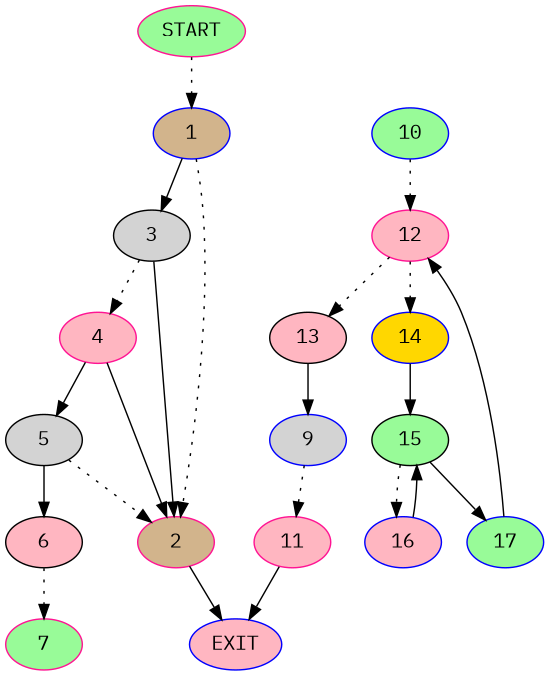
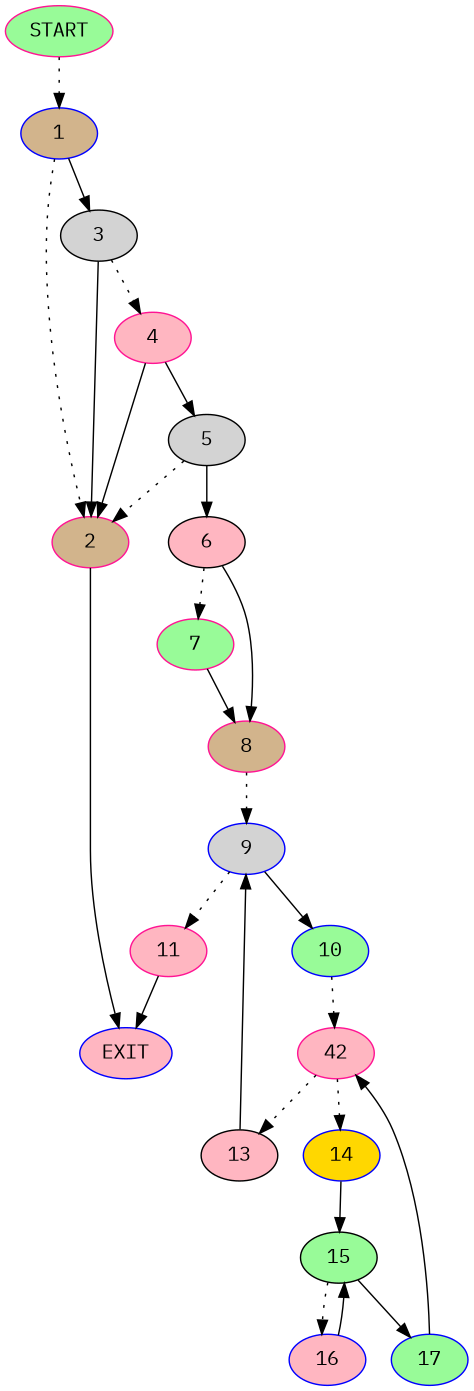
node "12": label "12" -> "42"
node "8": added
edge "9" -> "10": added
